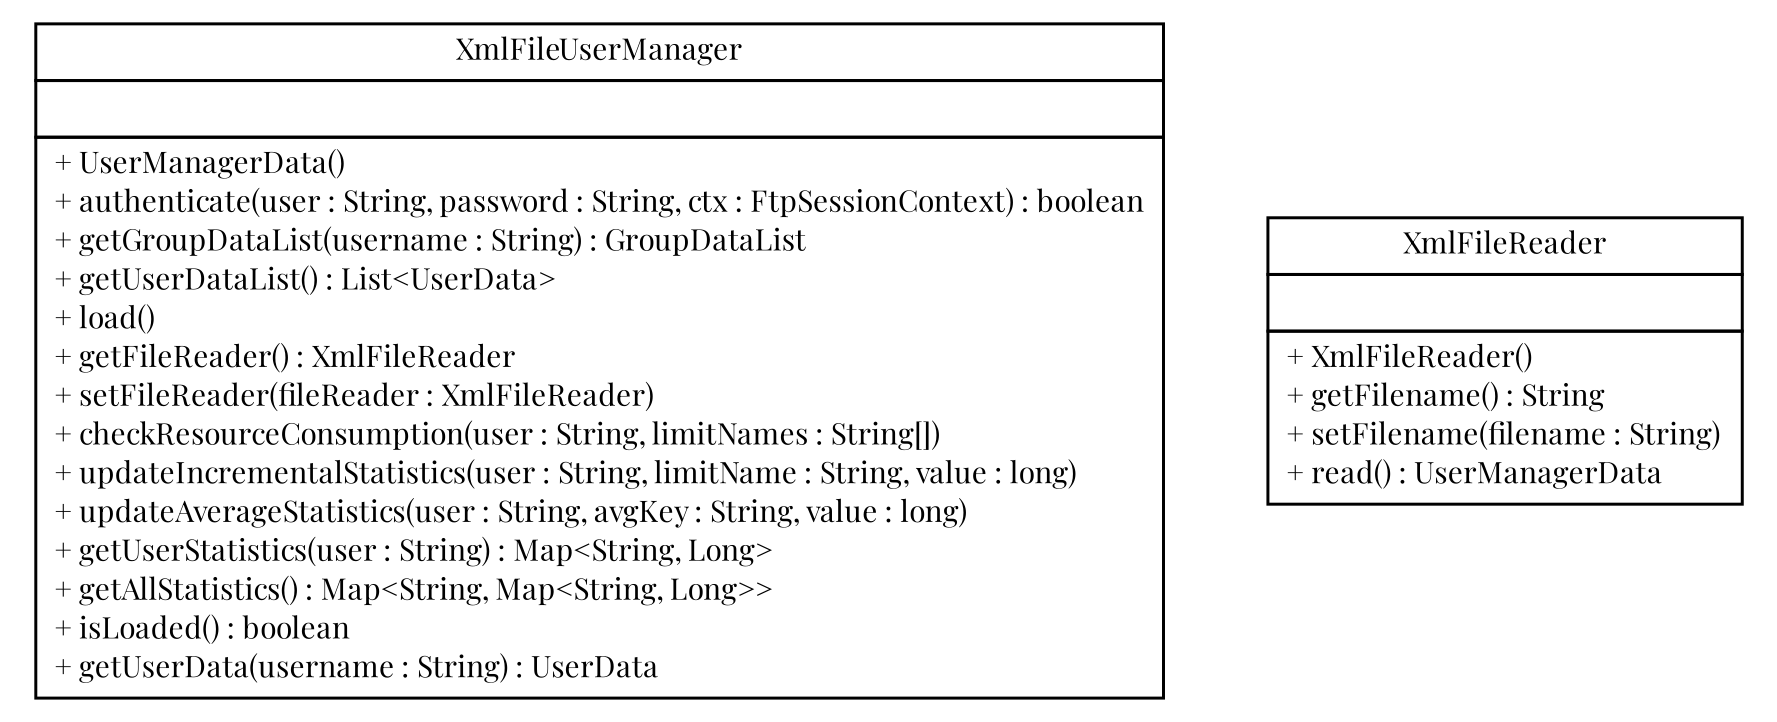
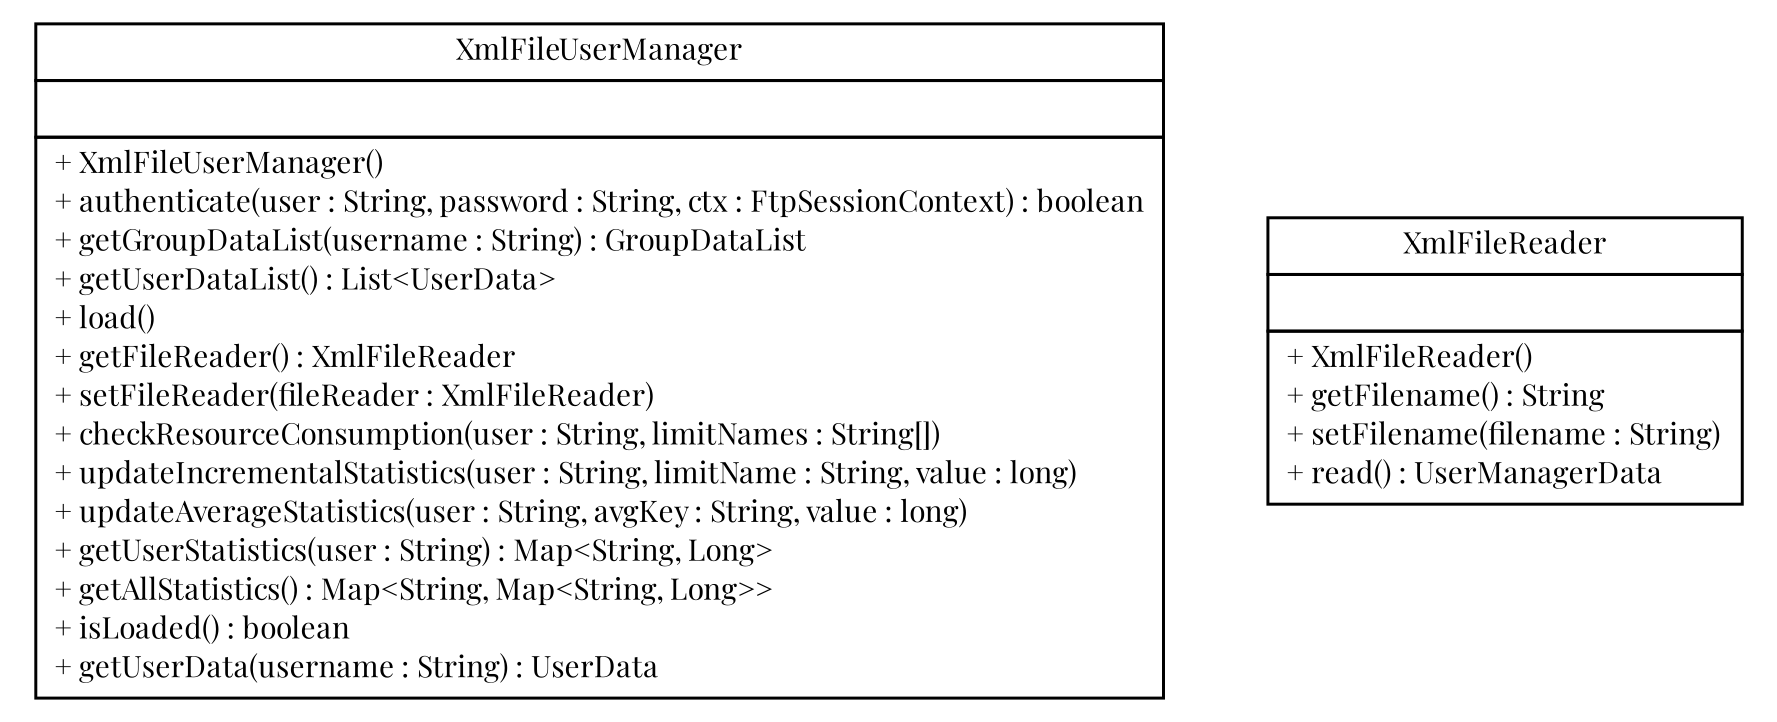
node "XmlFileUserManager": text "+ UserManagerData()" -> "+ XmlFileUserManager()"
